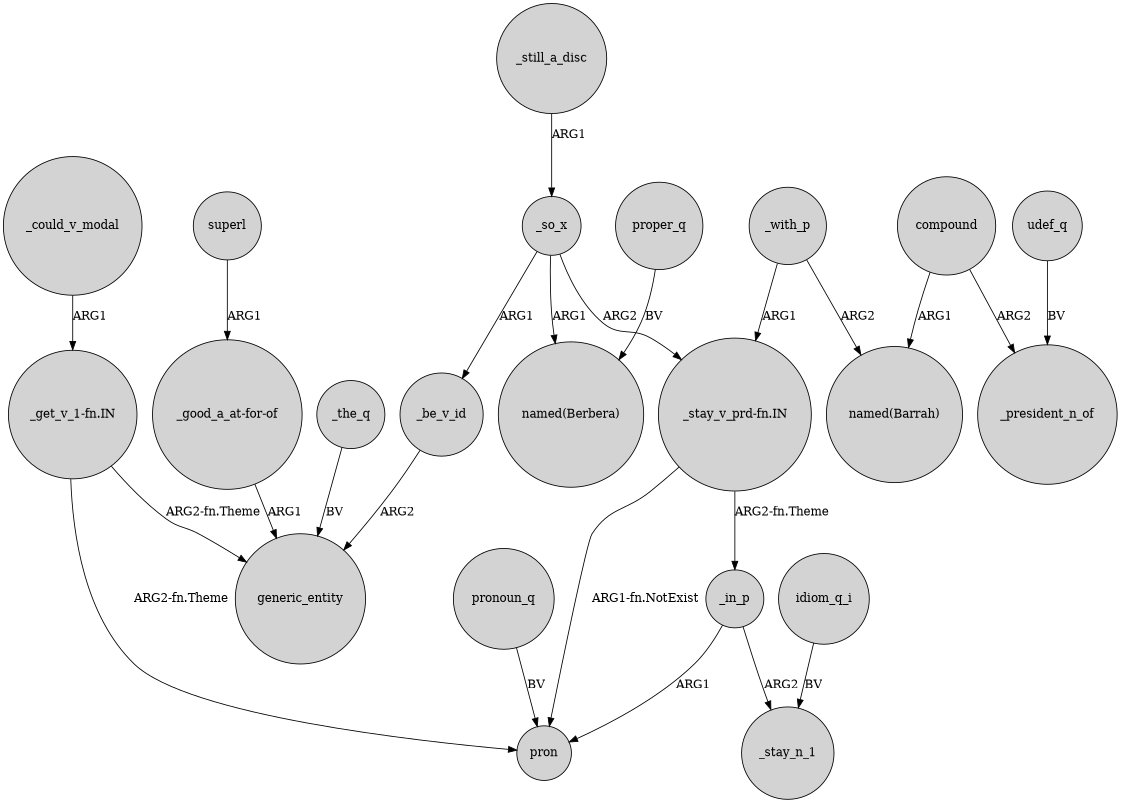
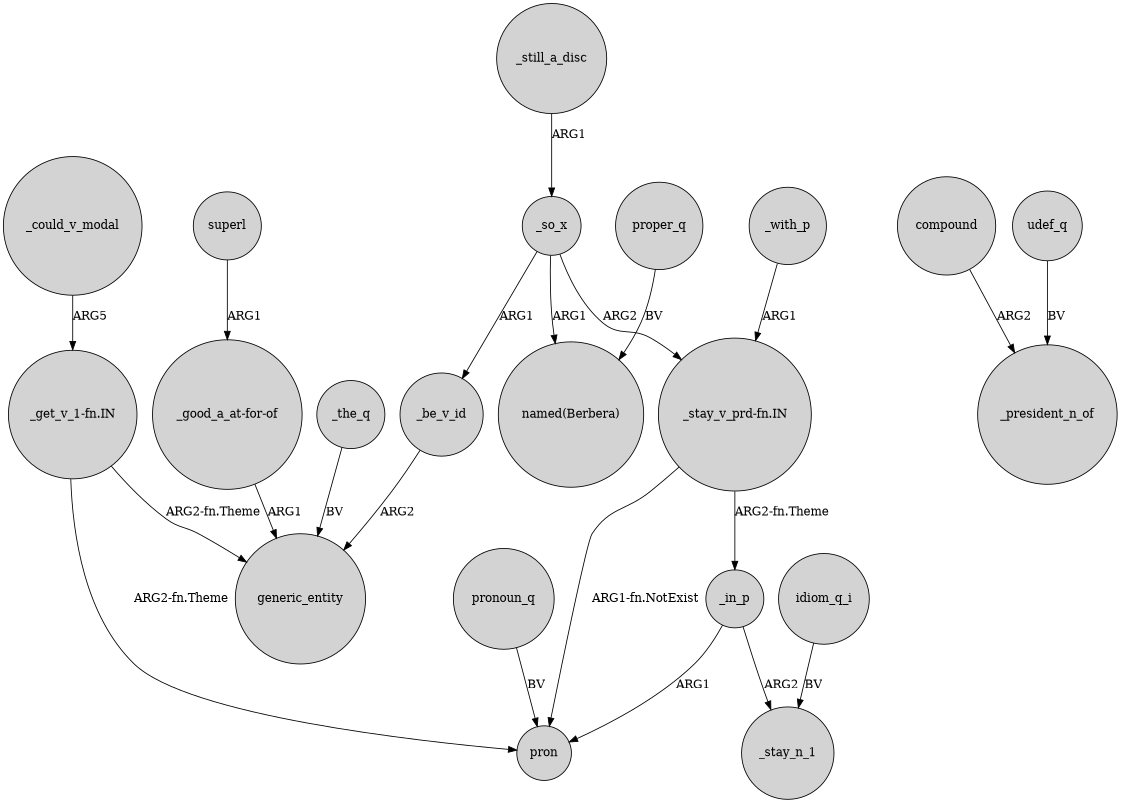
edge "_could_v_modal" -> "_get_v_1-fn.IN": label "ARG1" -> "ARG5"
node "named(Barrah)": removed
